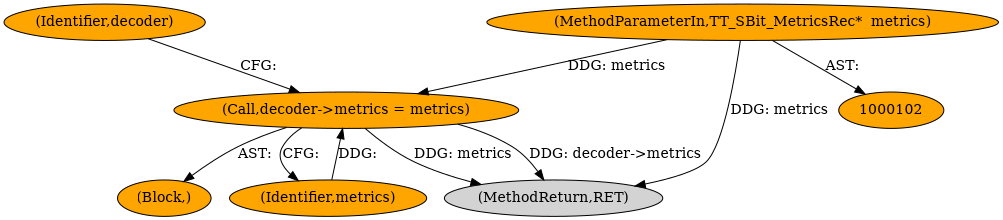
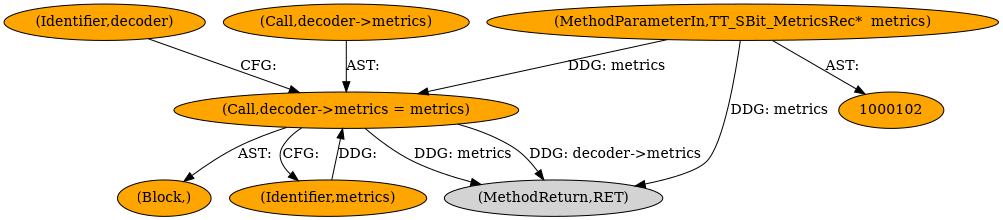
node "(Call,decoder->metrics)": added
